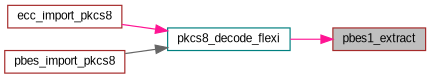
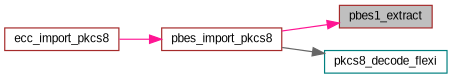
edge "ecc_import_pkcs8" -> "pkcs8_decode_flexi": now "ecc_import_pkcs8" -> "pbes_import_pkcs8"
edge "pkcs8_decode_flexi" -> "pbes1_extract": now "pbes_import_pkcs8" -> "pbes1_extract"
